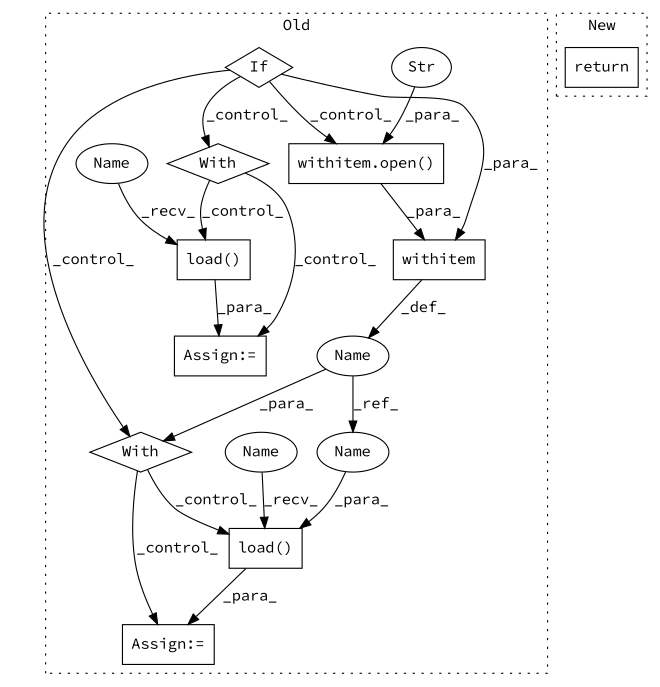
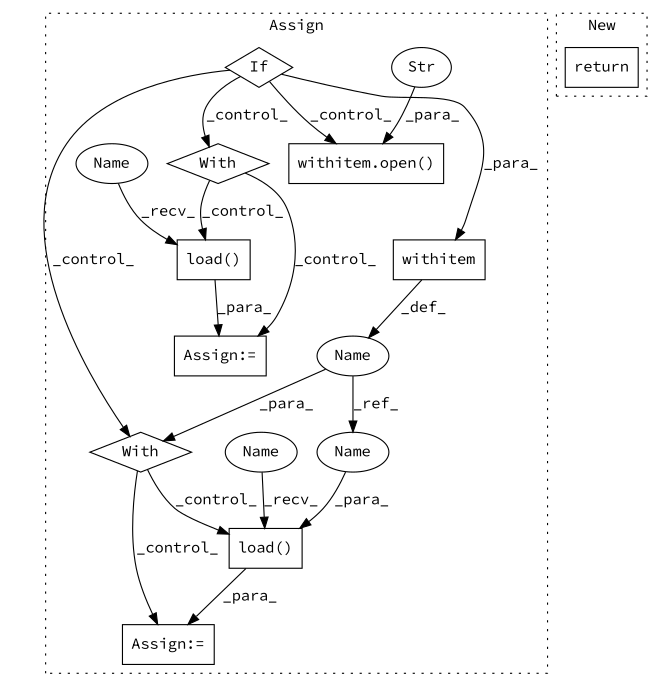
cluster "Old": label "Old" -> "Assign"
edge "withitem.open()" -> "withitem": removed, label "_para_"
